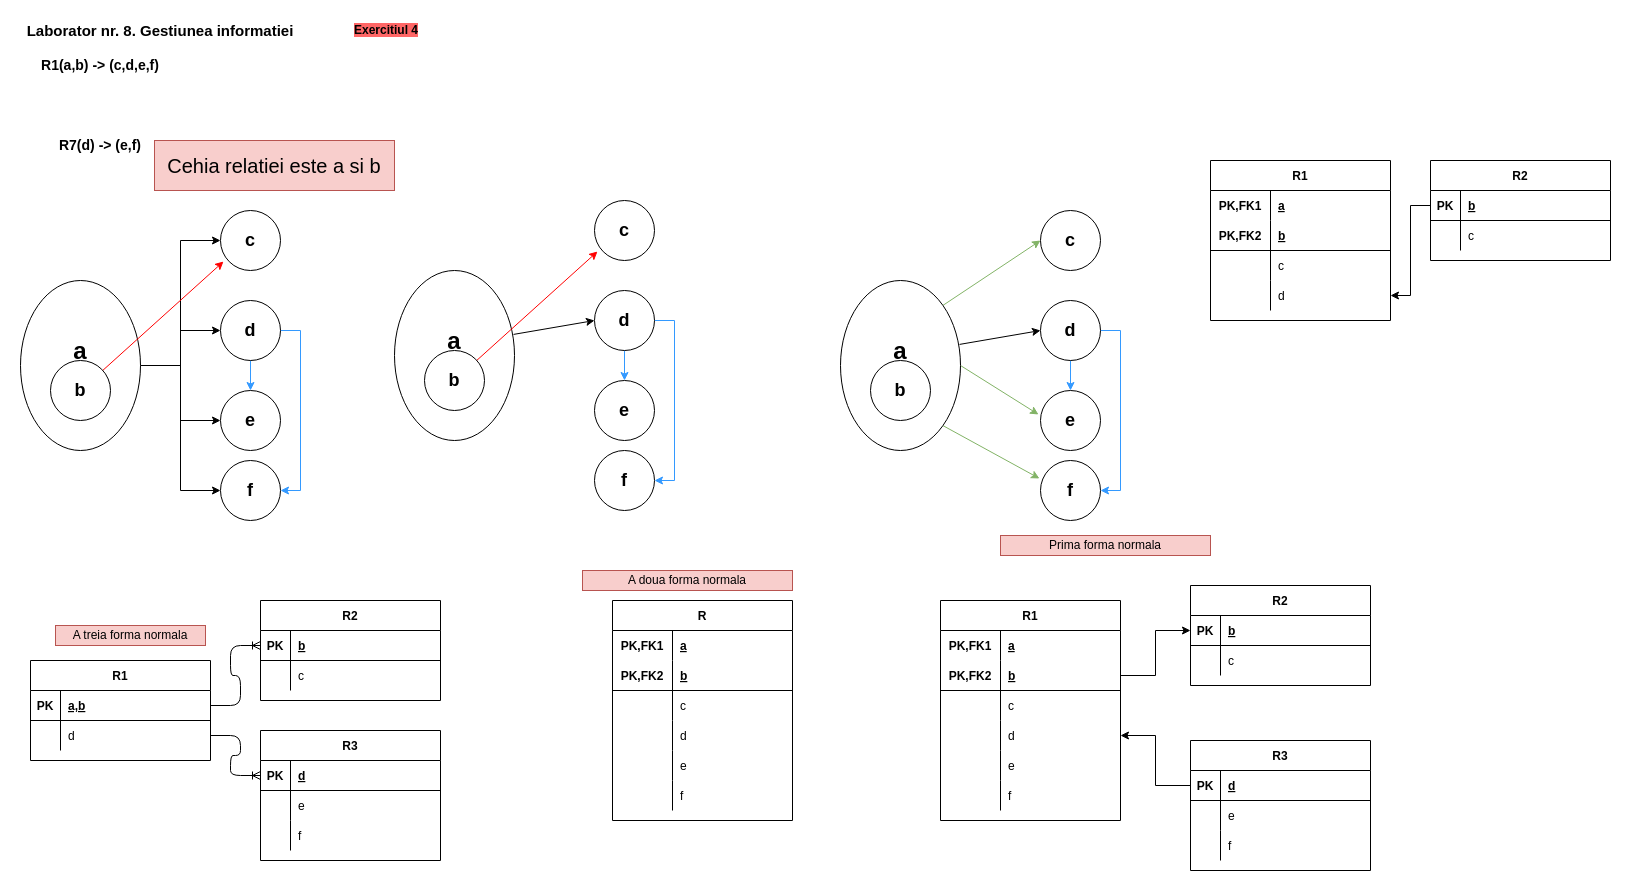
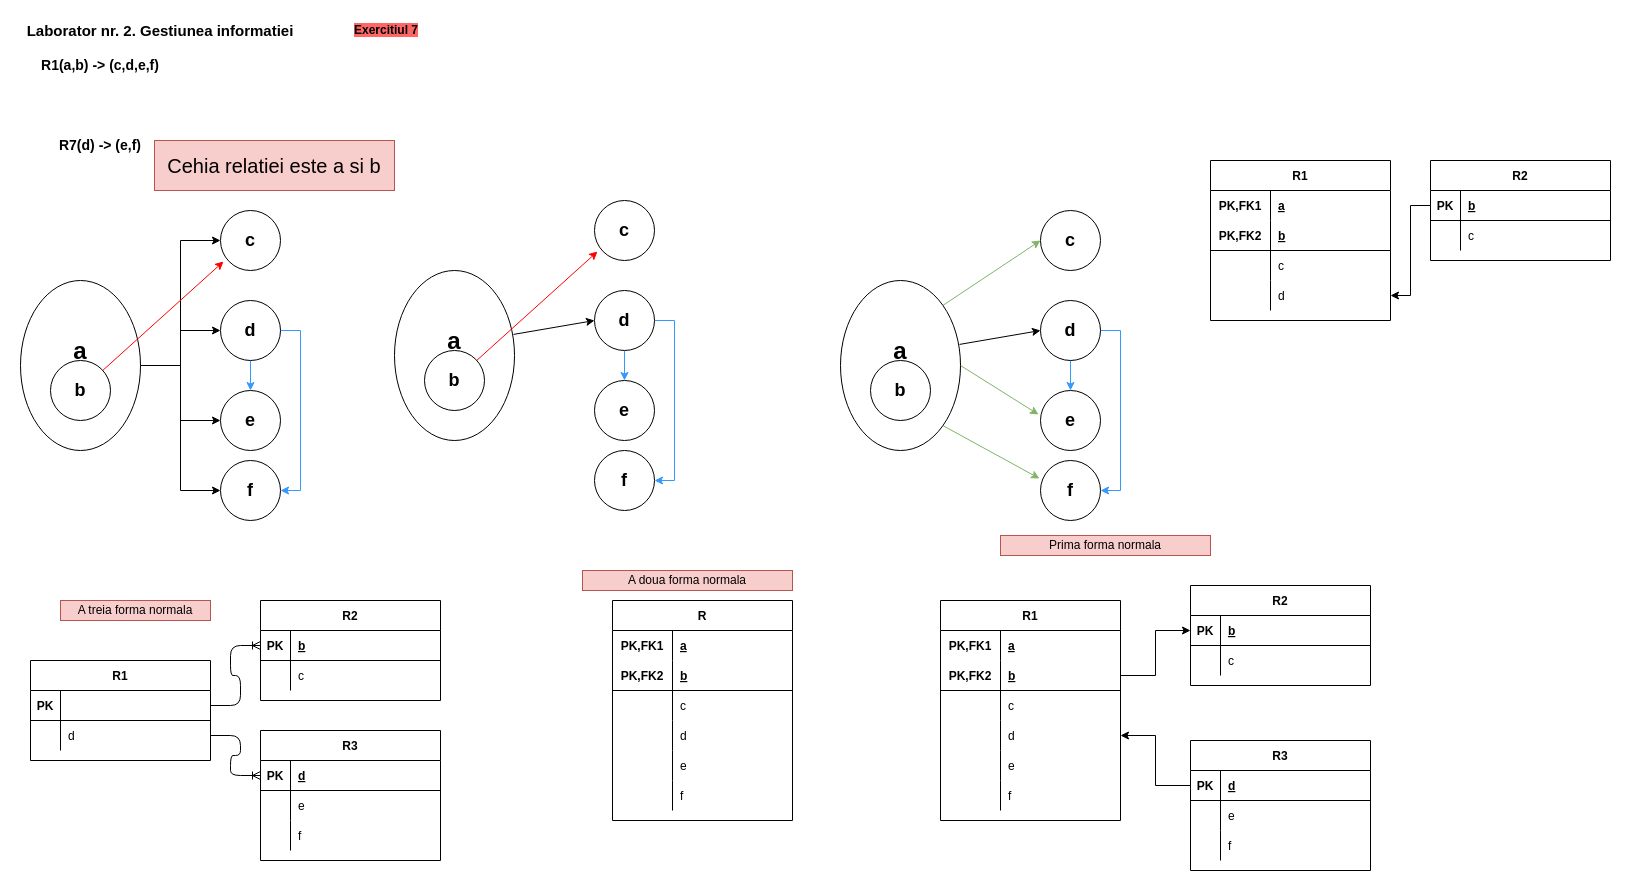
node "Laborator nr. 8. Gestiunea informatiei": label "Laborator nr. 8. Gestiunea informatiei" -> "Laborator nr. 2. Gestiunea informatiei"
node "Exercitiul 4": label "Exercitiul 4" -> "Exercitiul 7"
node "A treia forma normala": moved (131, 636) -> (136, 611)
node "a,b": removed
